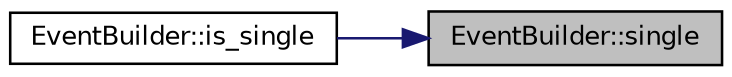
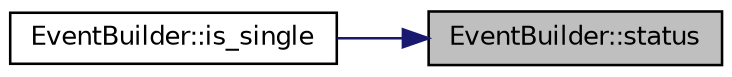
node "EventBuilder::single": label "EventBuilder::single" -> "EventBuilder::status"
